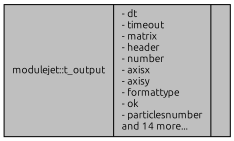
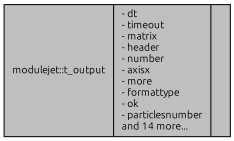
node "modulejet::t_output": text "- axisy" -> "- more"
